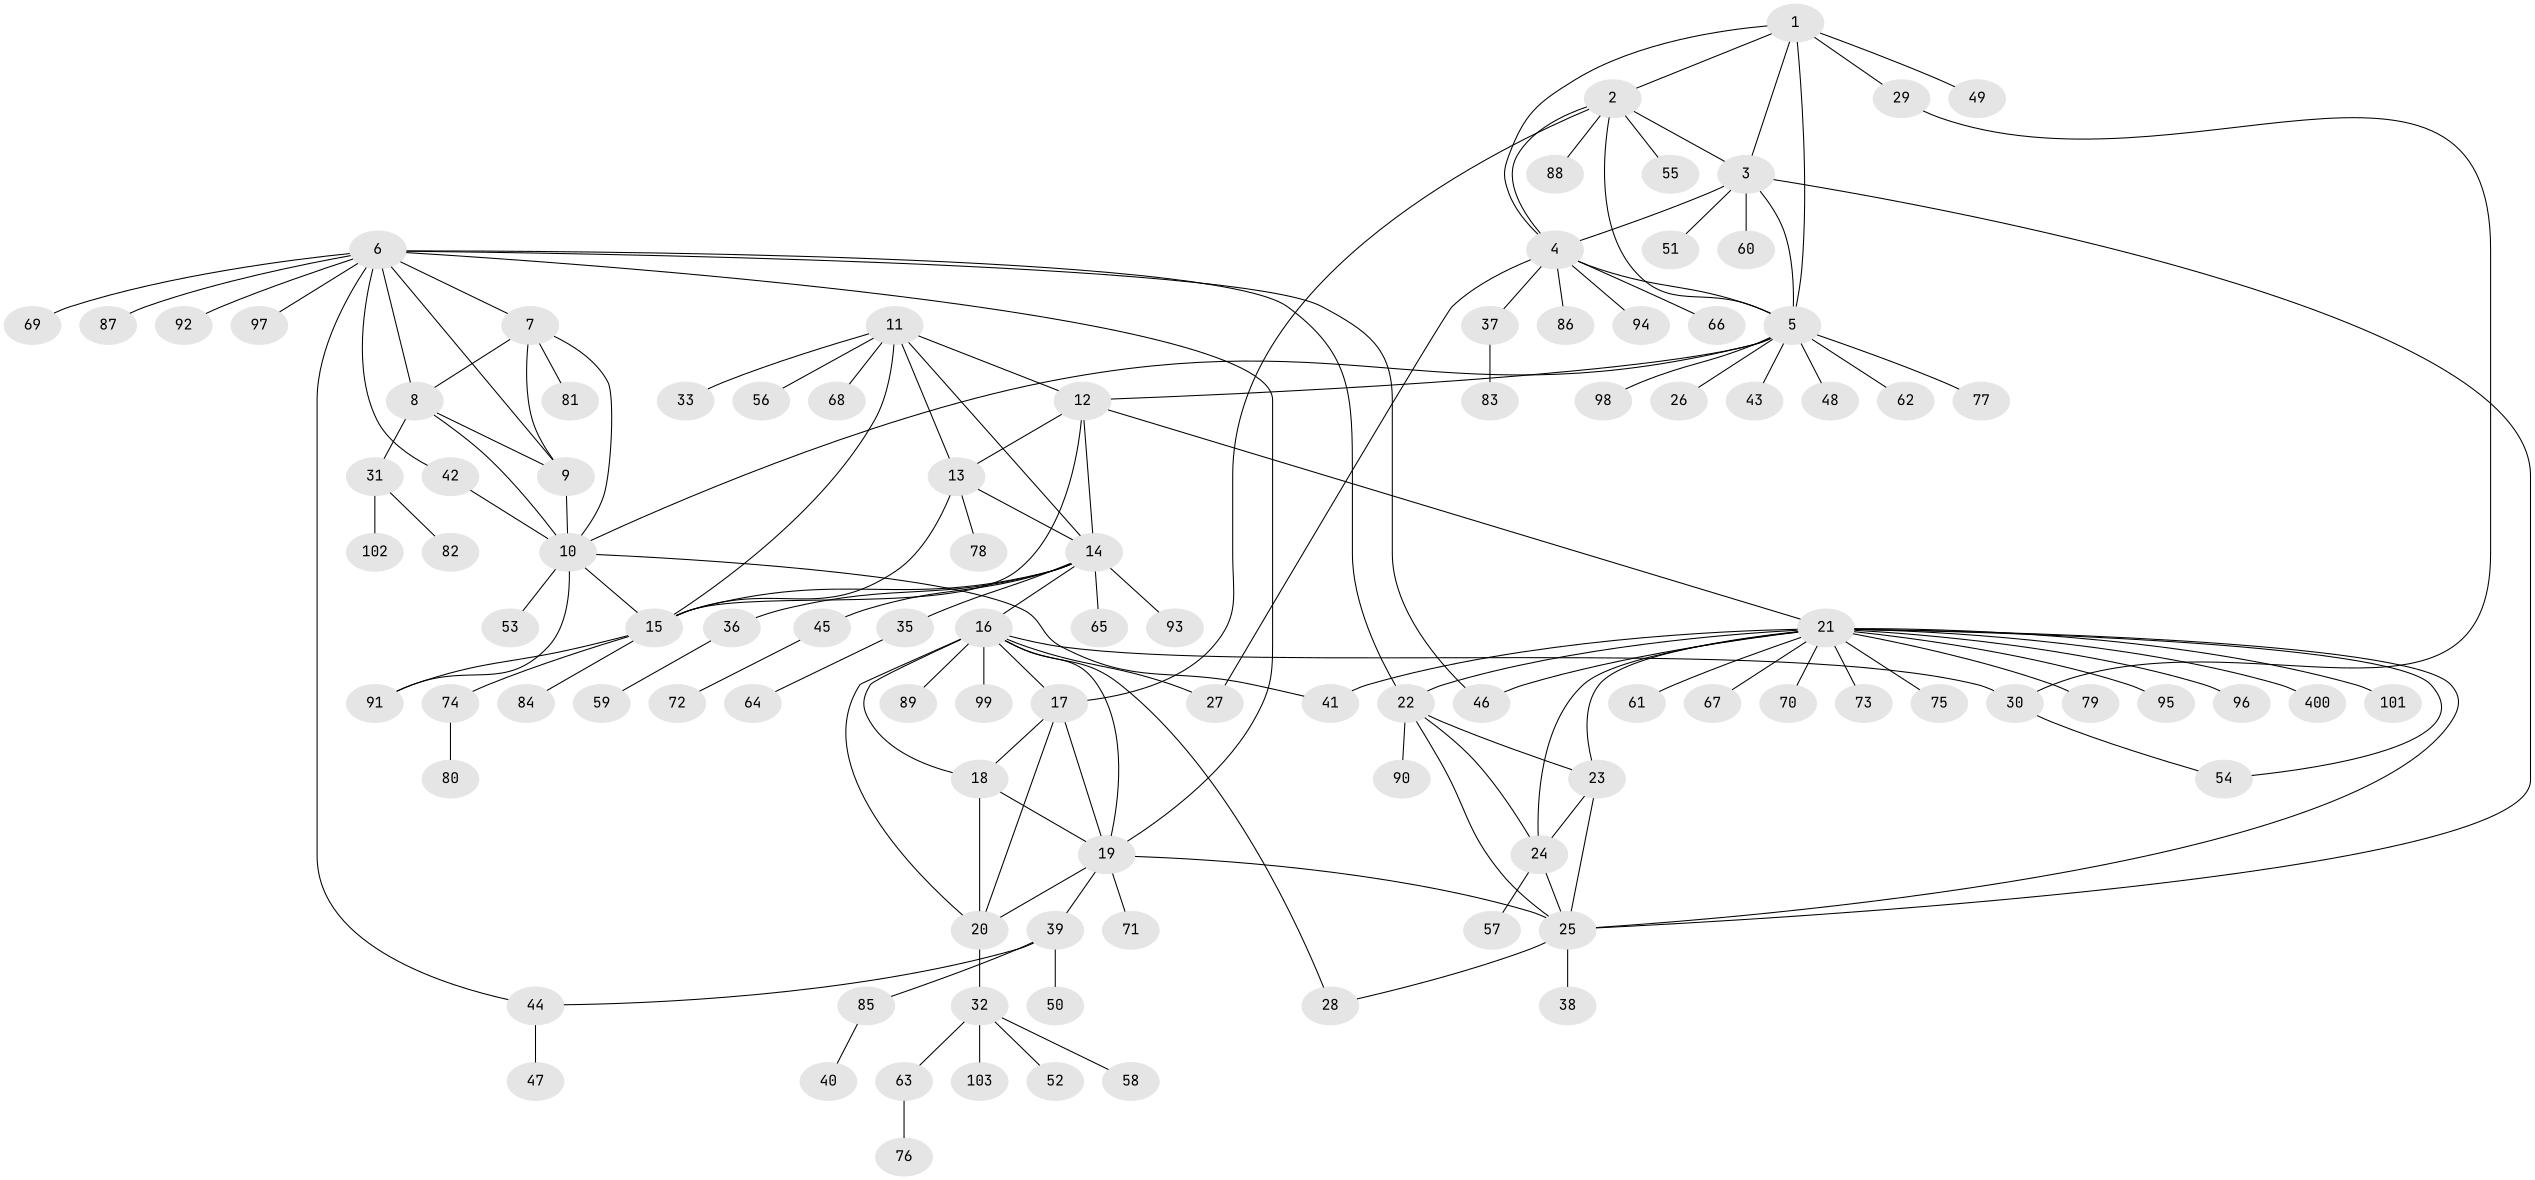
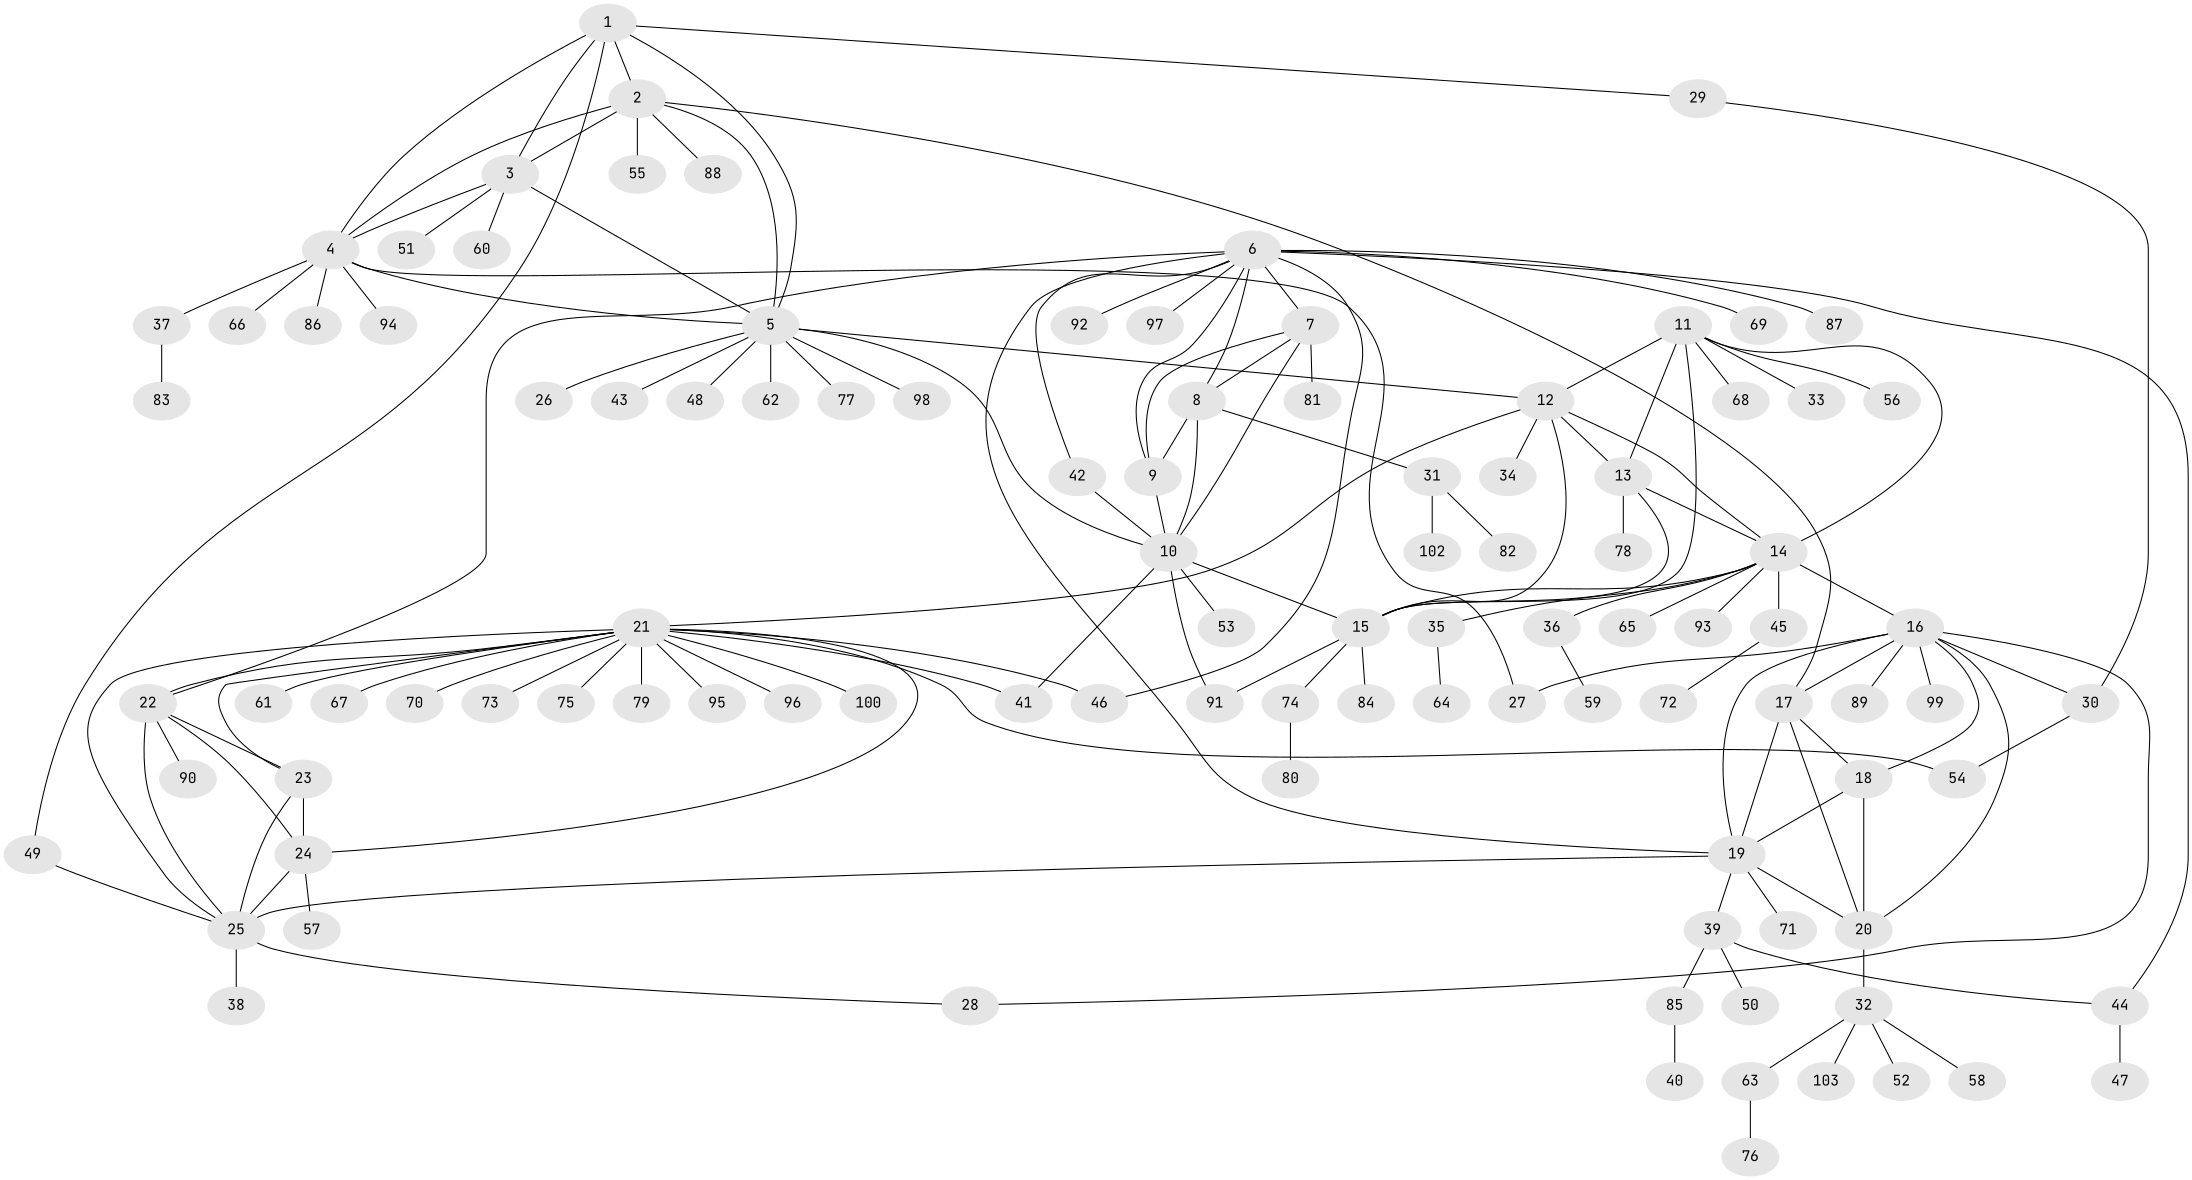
node "34": added
edge "3" -- "25": now "49" -- "25"
node "400": label "400" -> "100"
node "101": removed
